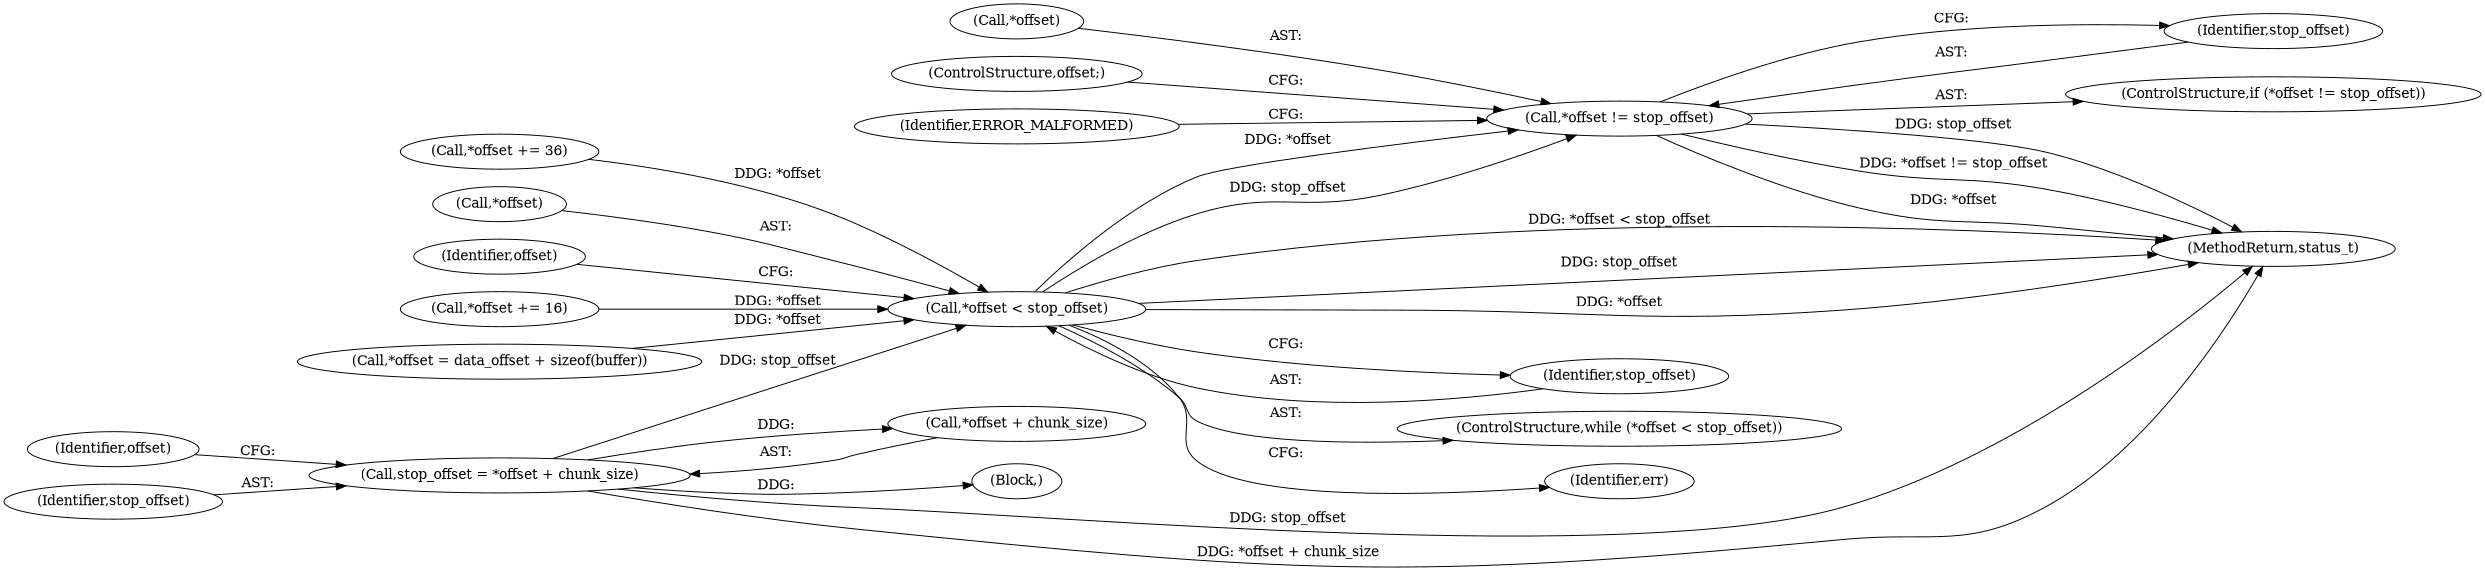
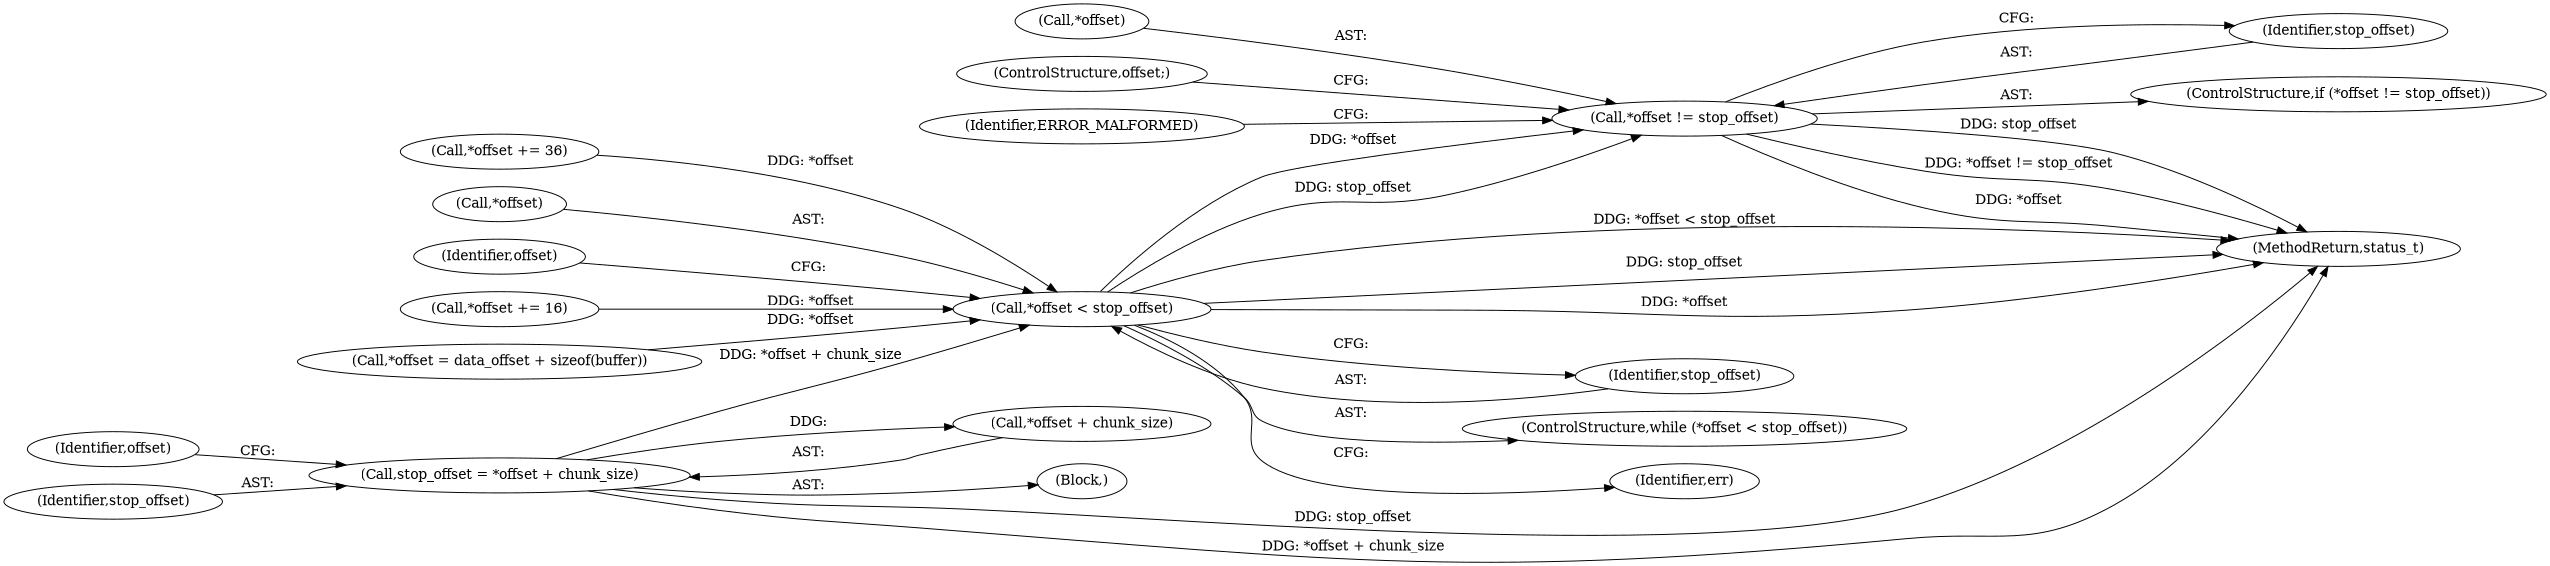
edge "(Call,stop_offset = *offset + chunk_size)" -> "(Call,*offset < stop_offset)": label "DDG: stop_offset" -> "DDG: *offset + chunk_size"
edge "(Call,stop_offset = *offset + chunk_size)" -> "(Block,)": label "DDG: " -> "AST: "
